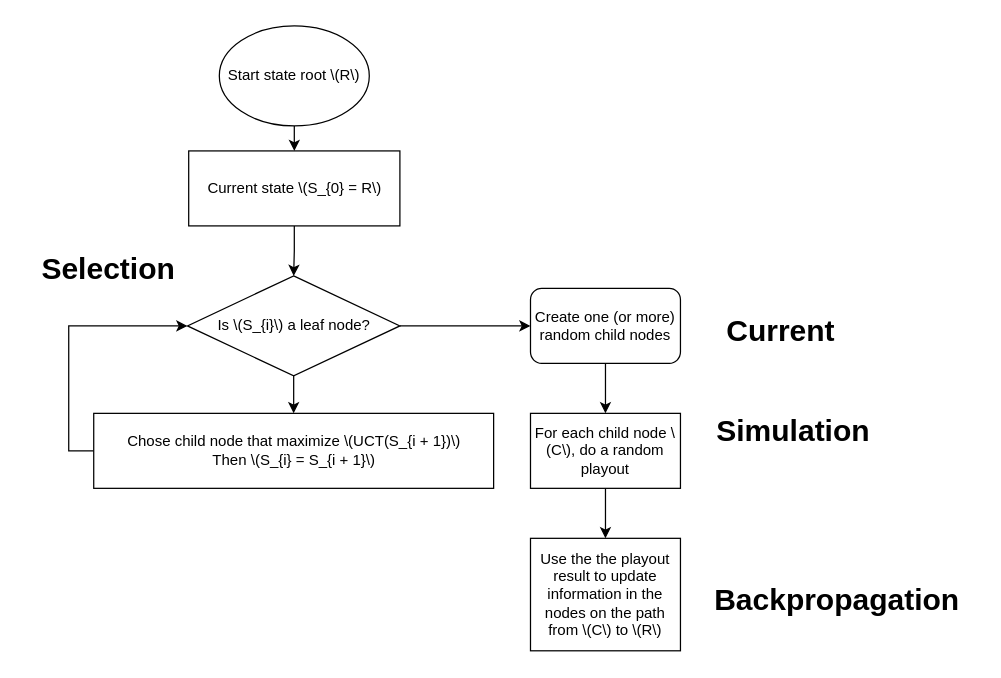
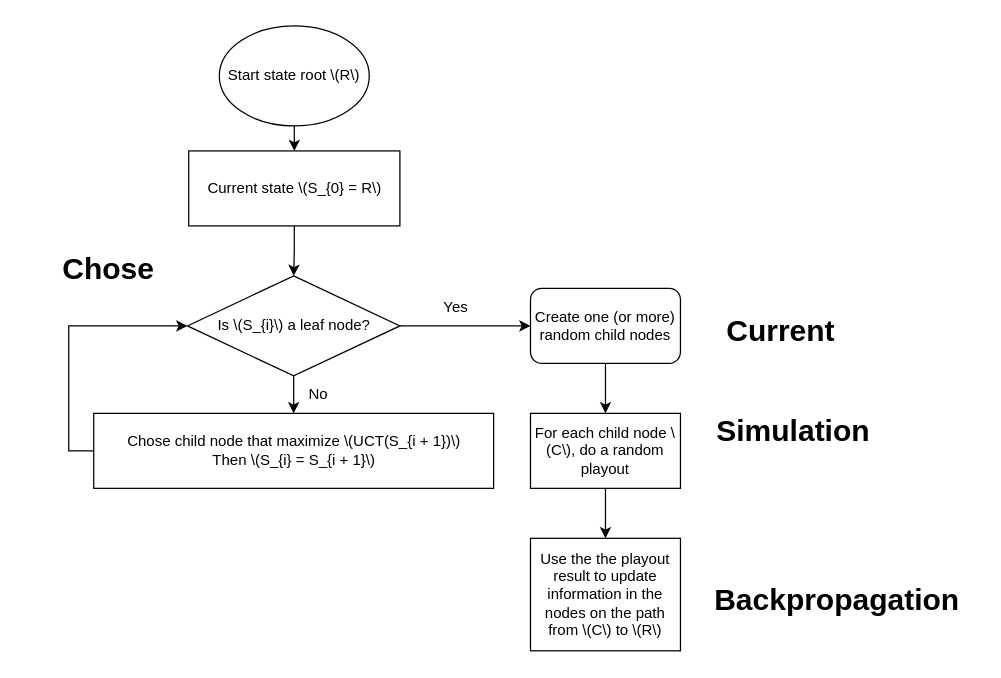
node "Selection": label "Selection" -> "Chose"
node "Yes": added
node "No": added
